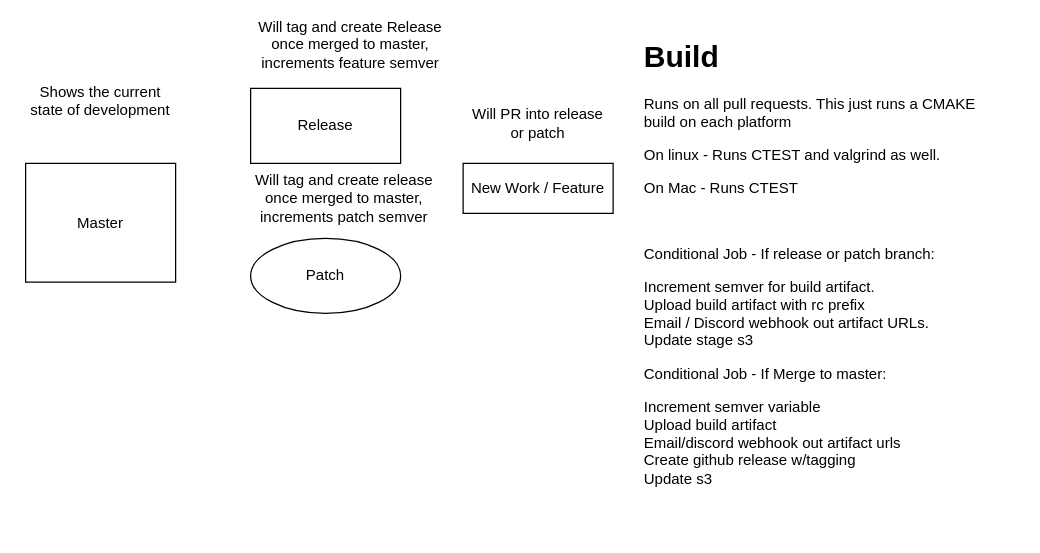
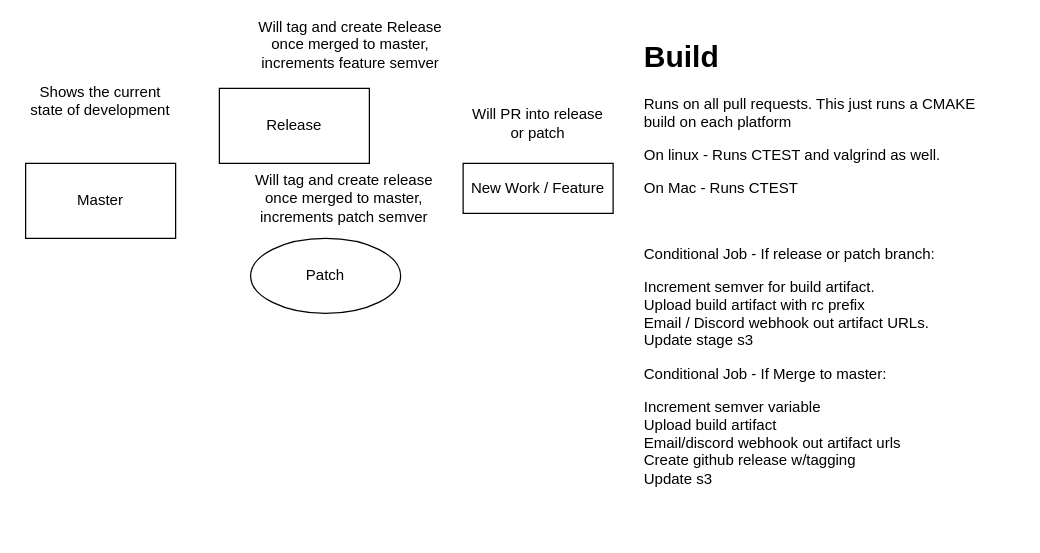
node "Release": moved (326, 126) -> (294, 126)
node "Master": size 150x119 -> 150x75
